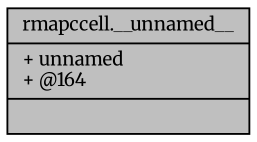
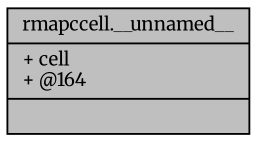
node "rmapccell.__unnamed__": text "+ unnamed" -> "+ cell"
